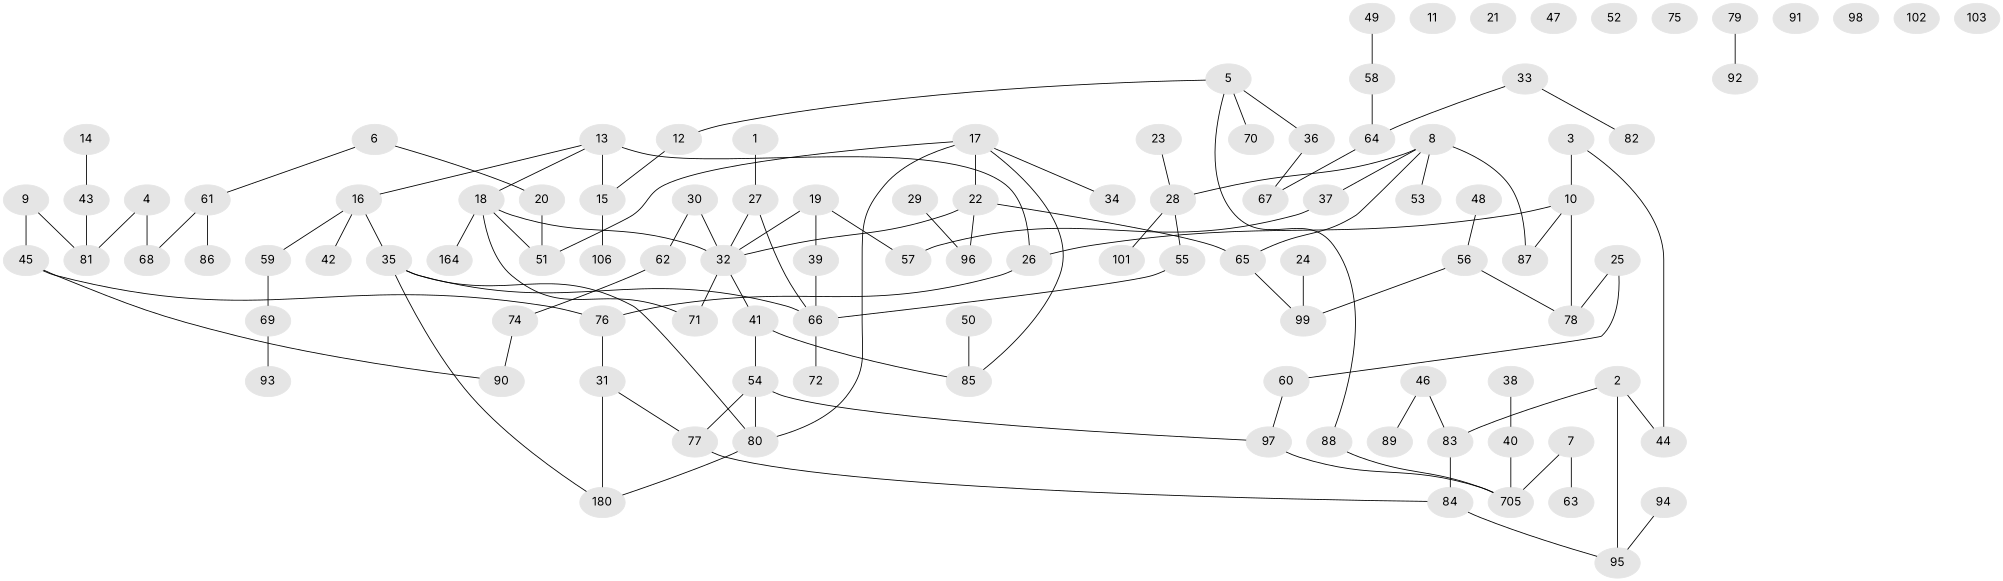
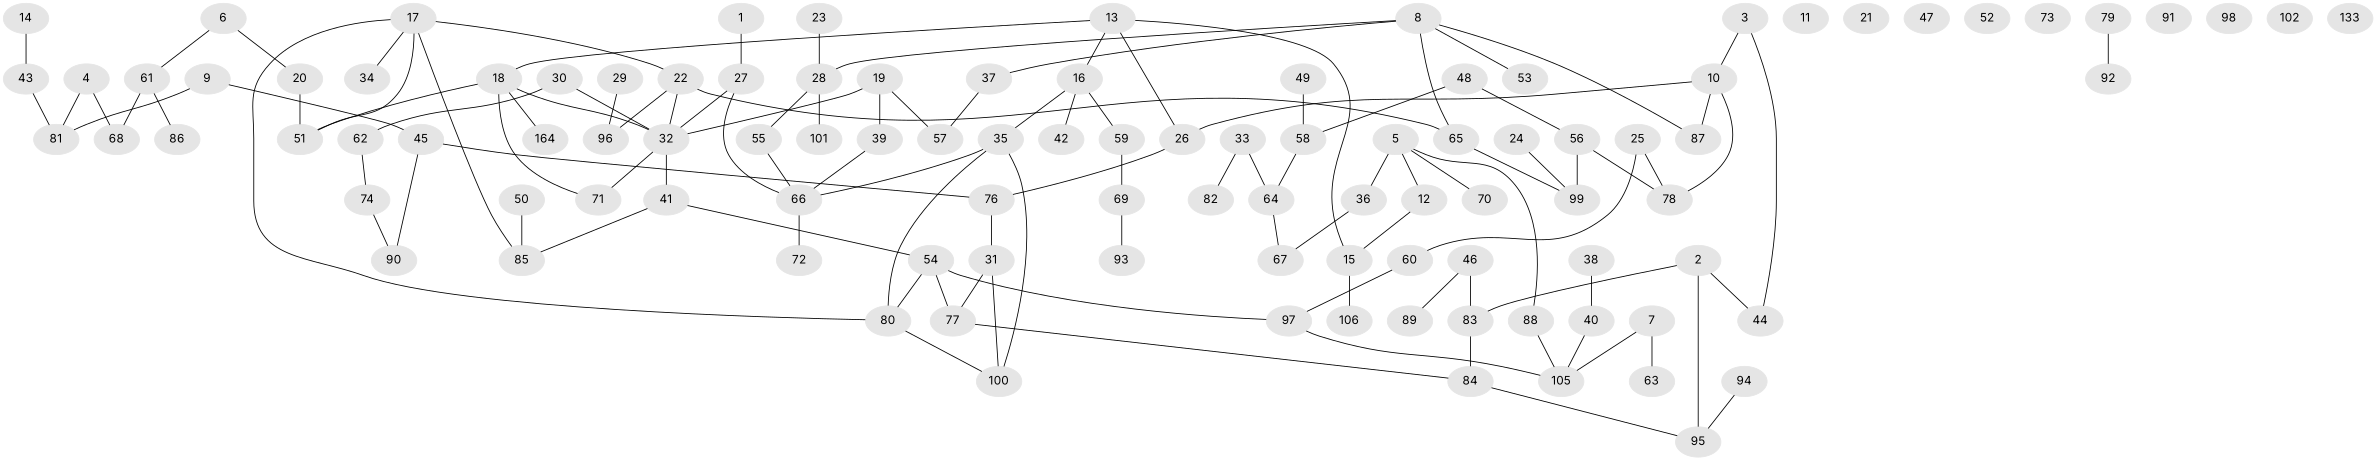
node "75": label "75" -> "73"
node "103": label "103" -> "133"
edge "48" -- "58": added
node "180": label "180" -> "100"
node "705": label "705" -> "105"
